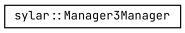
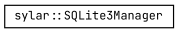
node "sylar::Manager3Manager": label "sylar::Manager3Manager" -> "sylar::SQLite3Manager"
